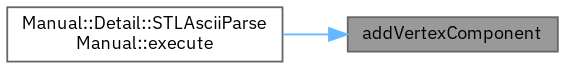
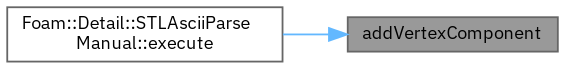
node "Manual::Detail::STLAsciiParse Manual::execute": label "Manual::Detail::STLAsciiParse Manual::execute" -> "Foam::Detail::STLAsciiParse Manual::execute"
